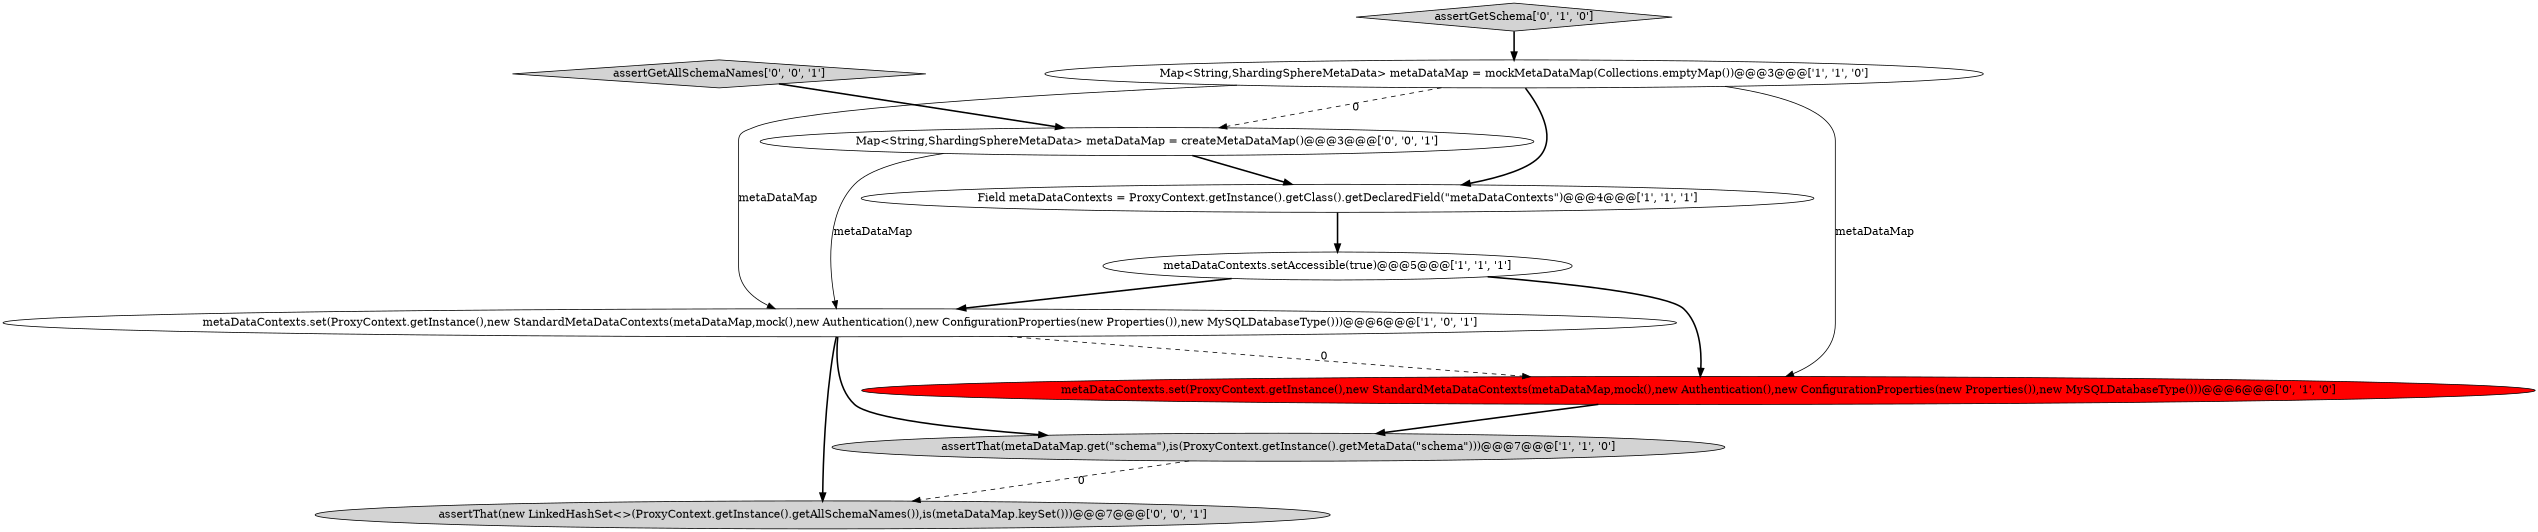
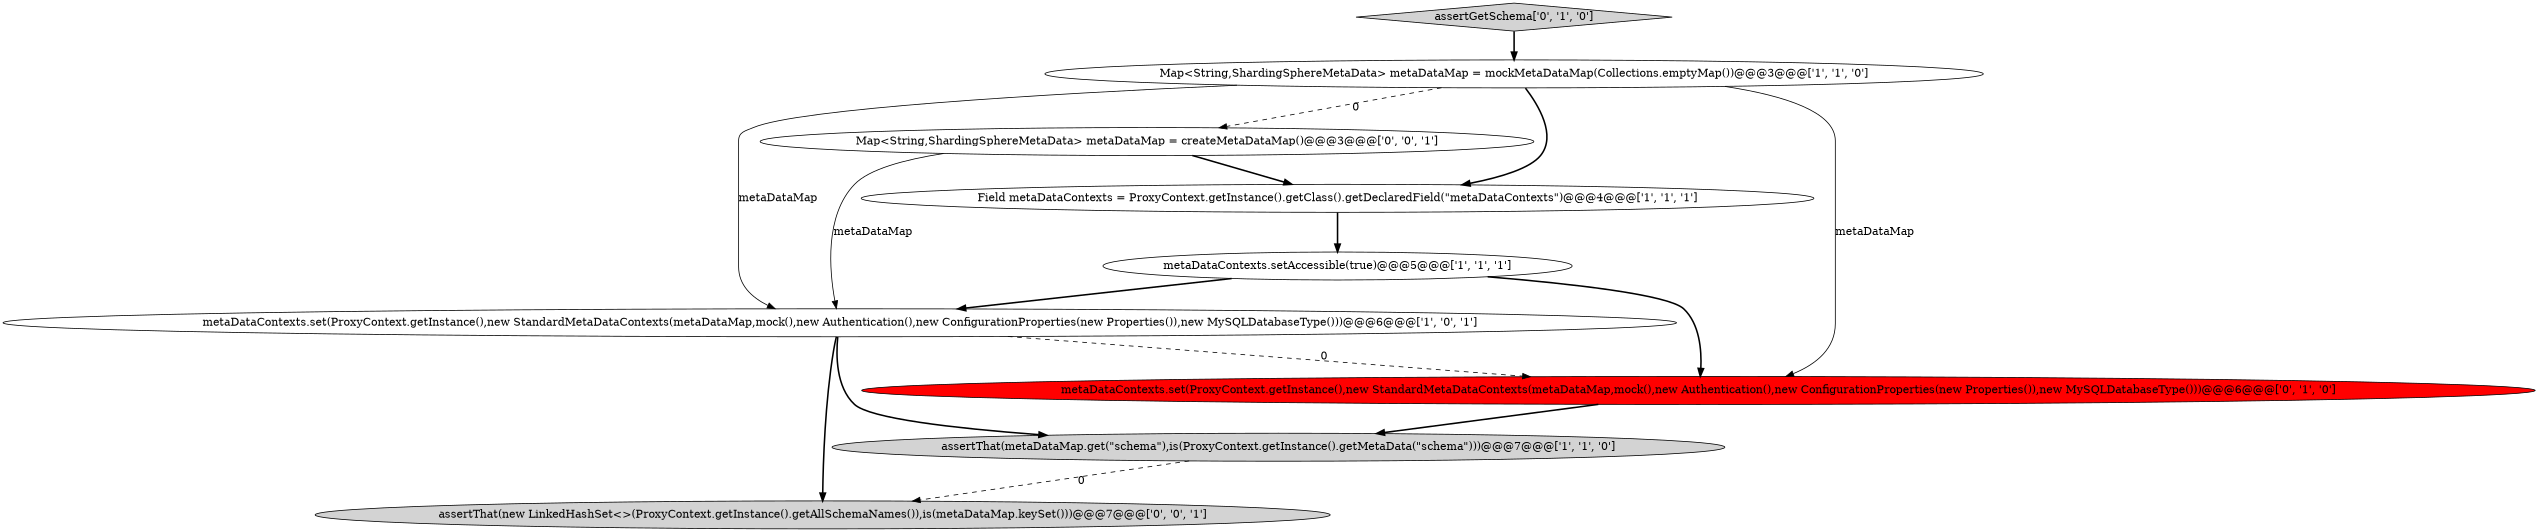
node "assertGetAllSchemaNames['0', '0', '1']": removed
